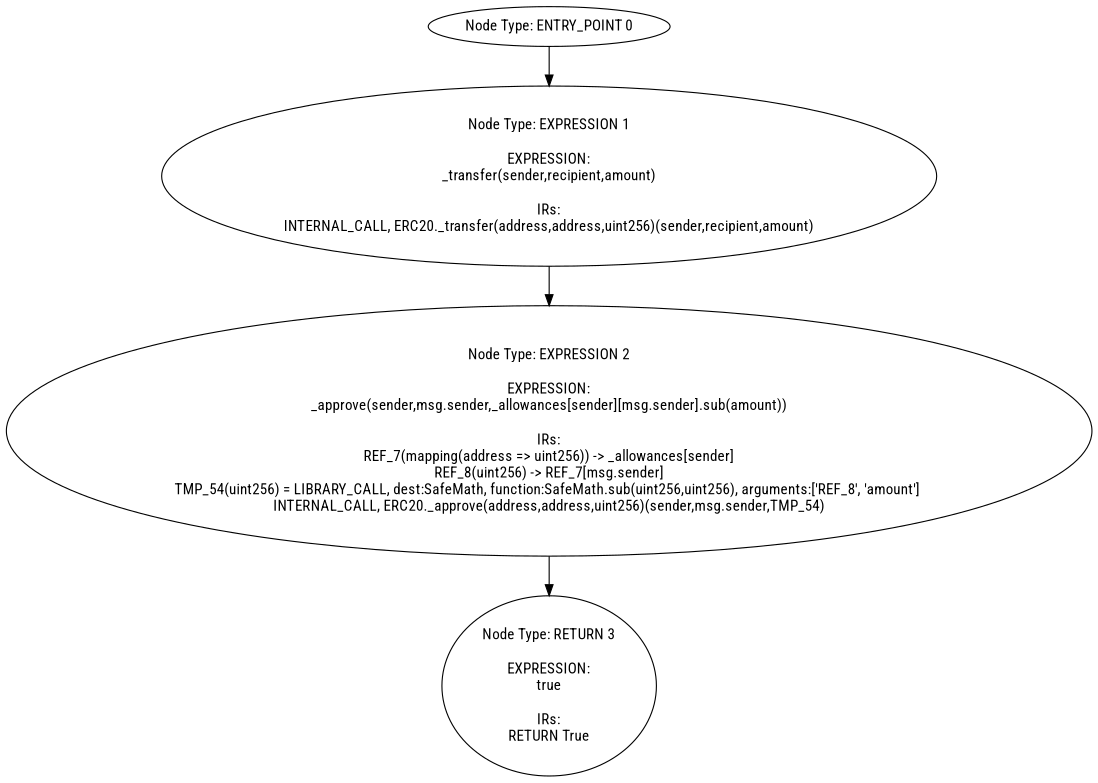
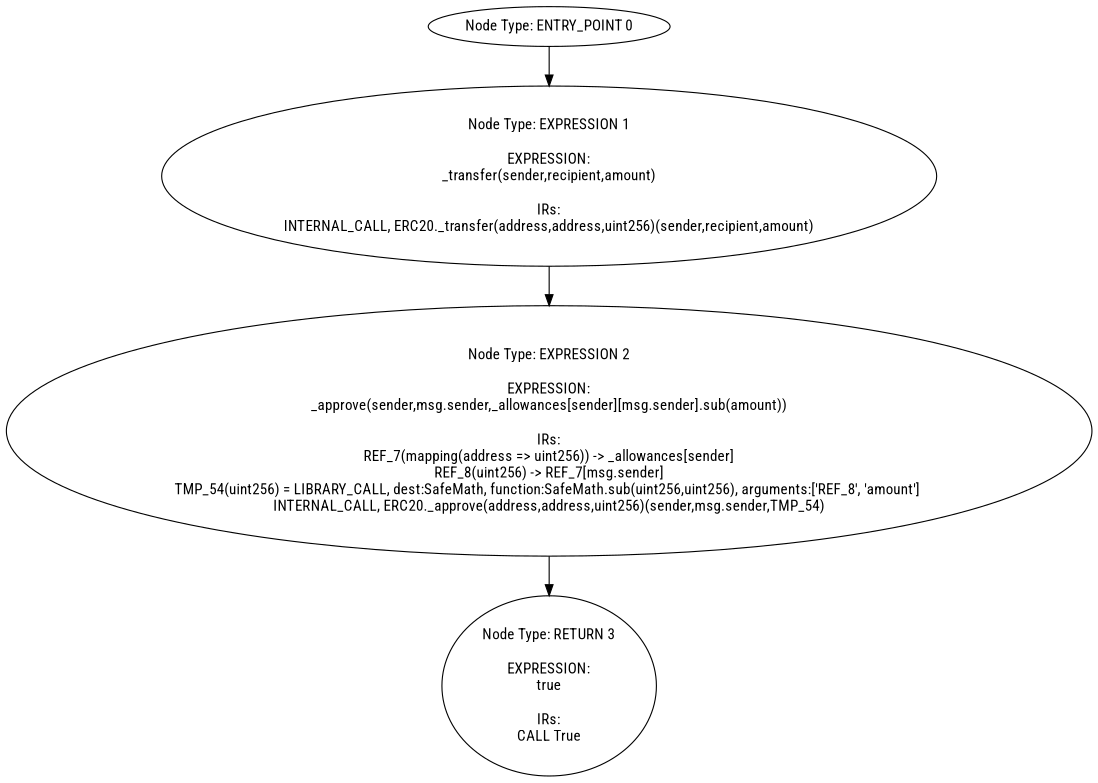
node "Node Type: RETURN 3 EXPRESSION: true IRs: RETURN True": label "Node Type: RETURN 3 EXPRESSION: true IRs: RETURN True" -> "Node Type: RETURN 3 EXPRESSION: true IRs: CALL True"
